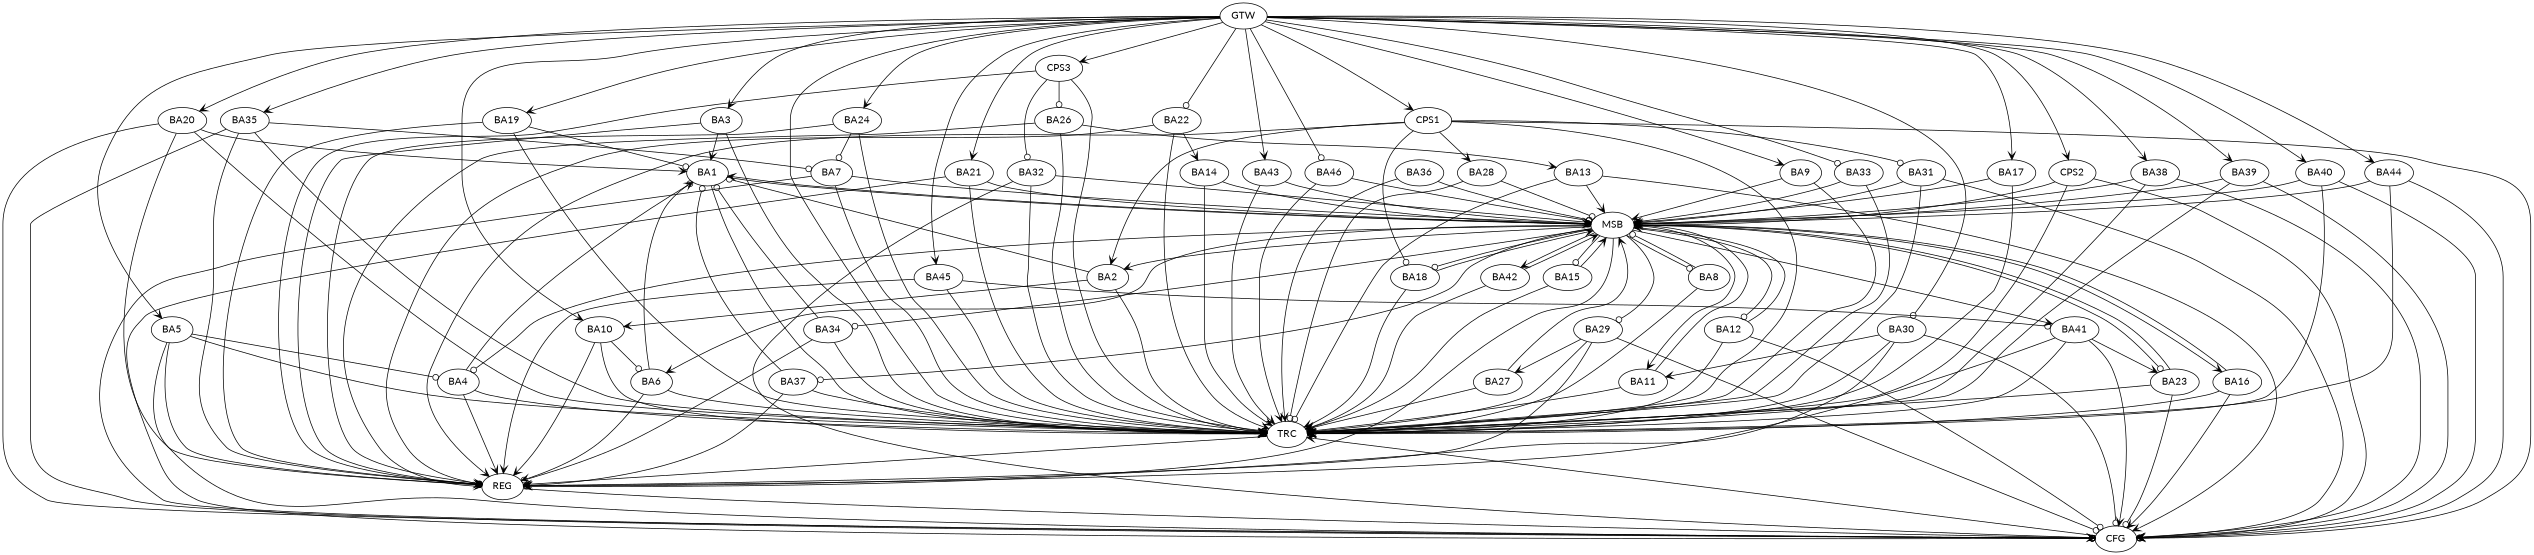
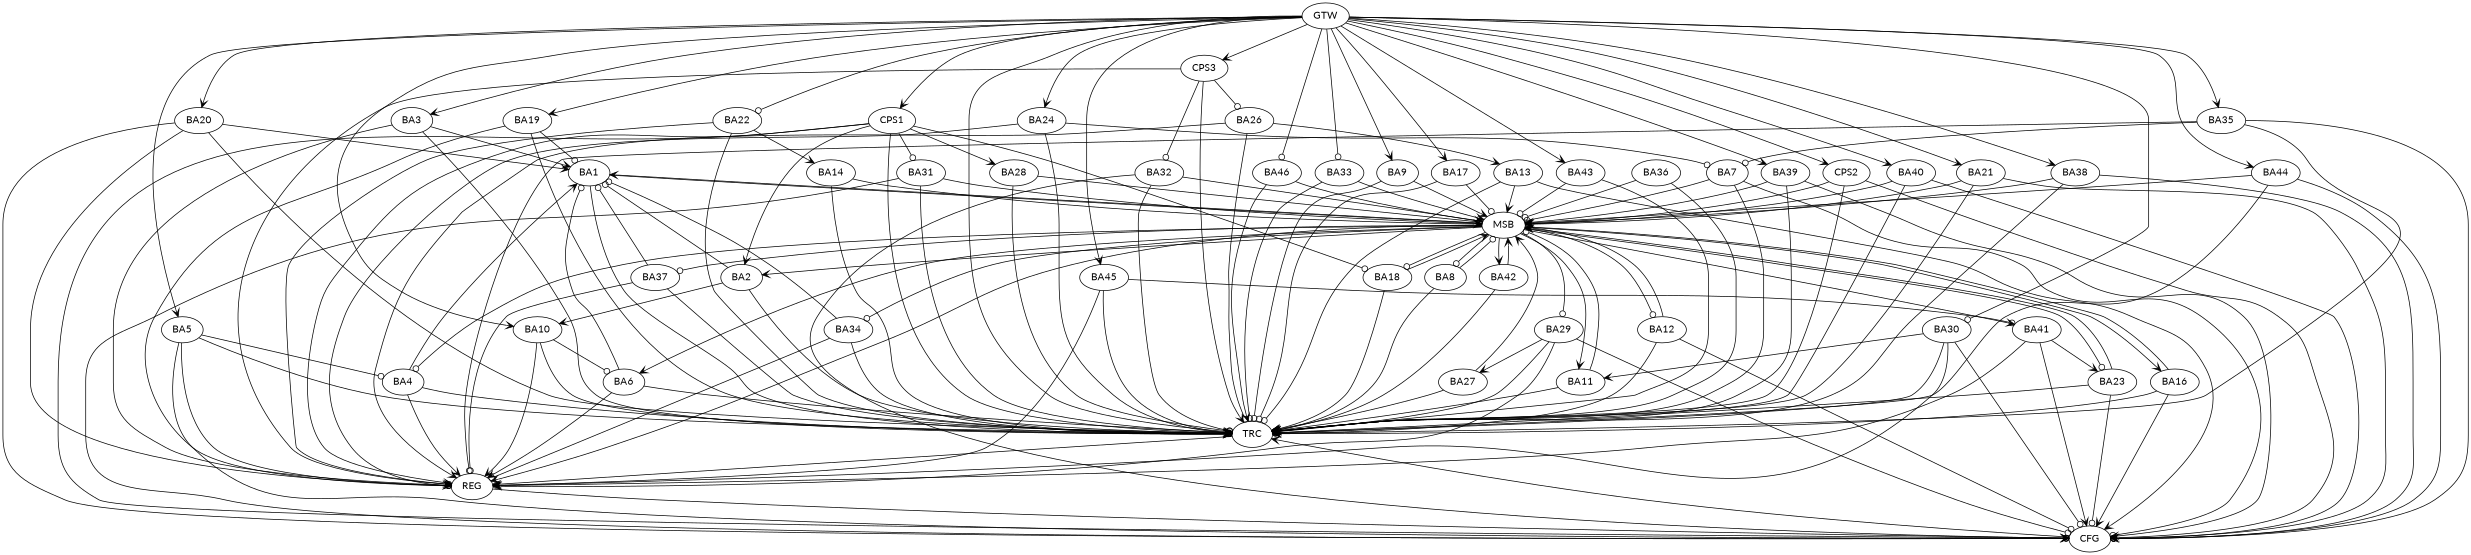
node "BA15": removed
edge "BA41" -> "TRC": removed
